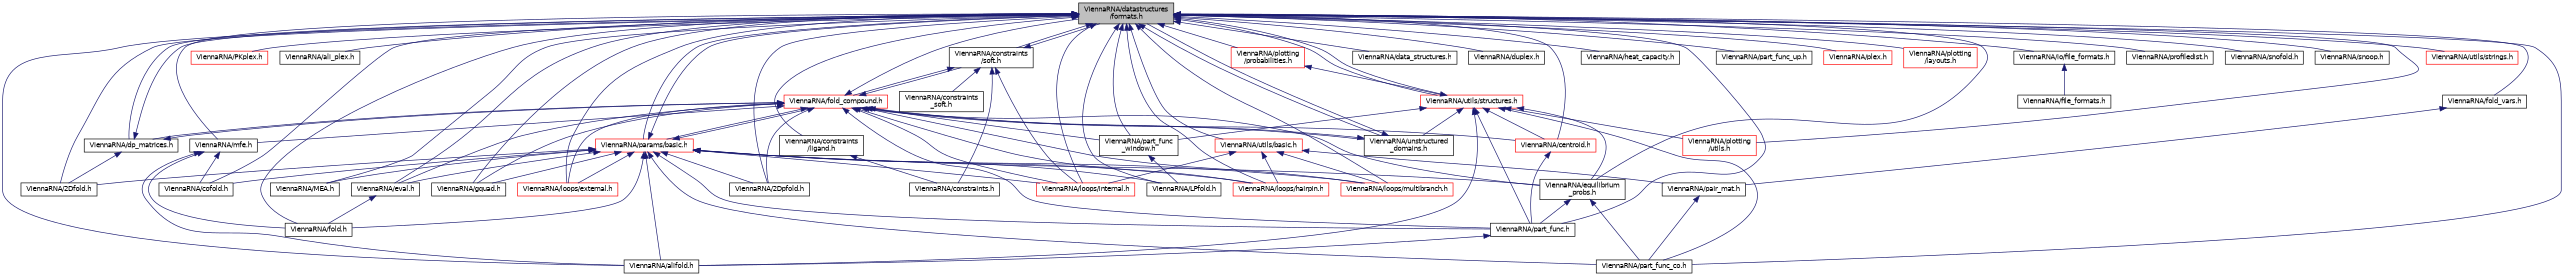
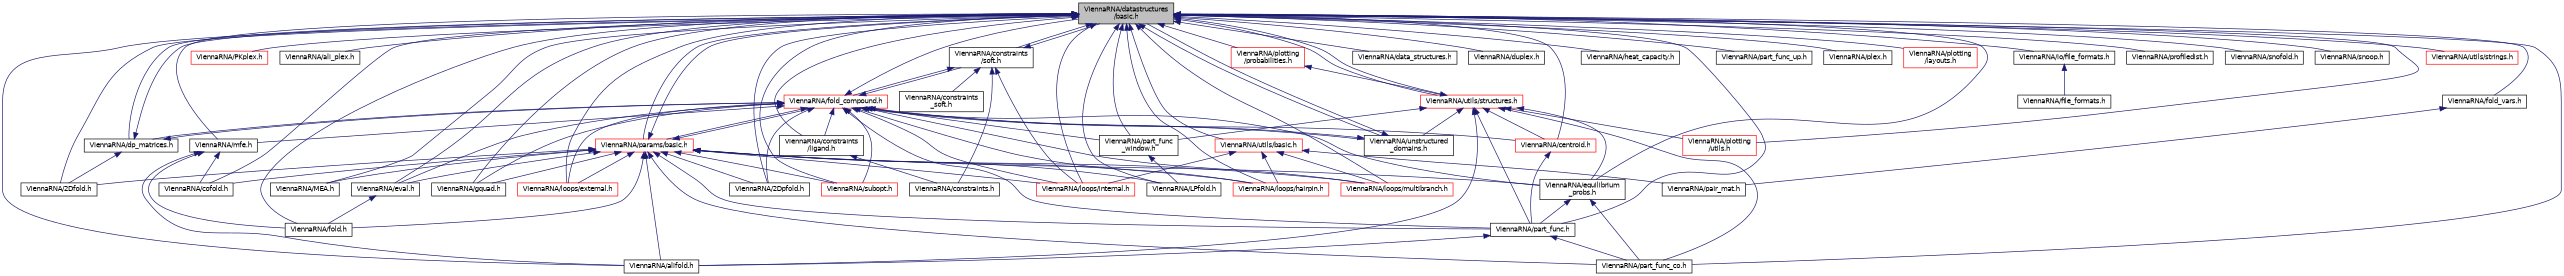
node "ViennaRNA/datastructures /formats.h": label "ViennaRNA/datastructures /formats.h" -> "ViennaRNA/datastructures /basic.h"
node "ViennaRNA/plex.h": color red -> black
edge "ViennaRNA/constraints /ligand.h" -> "ViennaRNA/fold_compound.h": added
node "ViennaRNA/subopt.h": added
edge "ViennaRNA/part_func_co.h" -> "ViennaRNA/pair_mat.h": now "ViennaRNA/part_func_co.h" -> "ViennaRNA/part_func.h"
